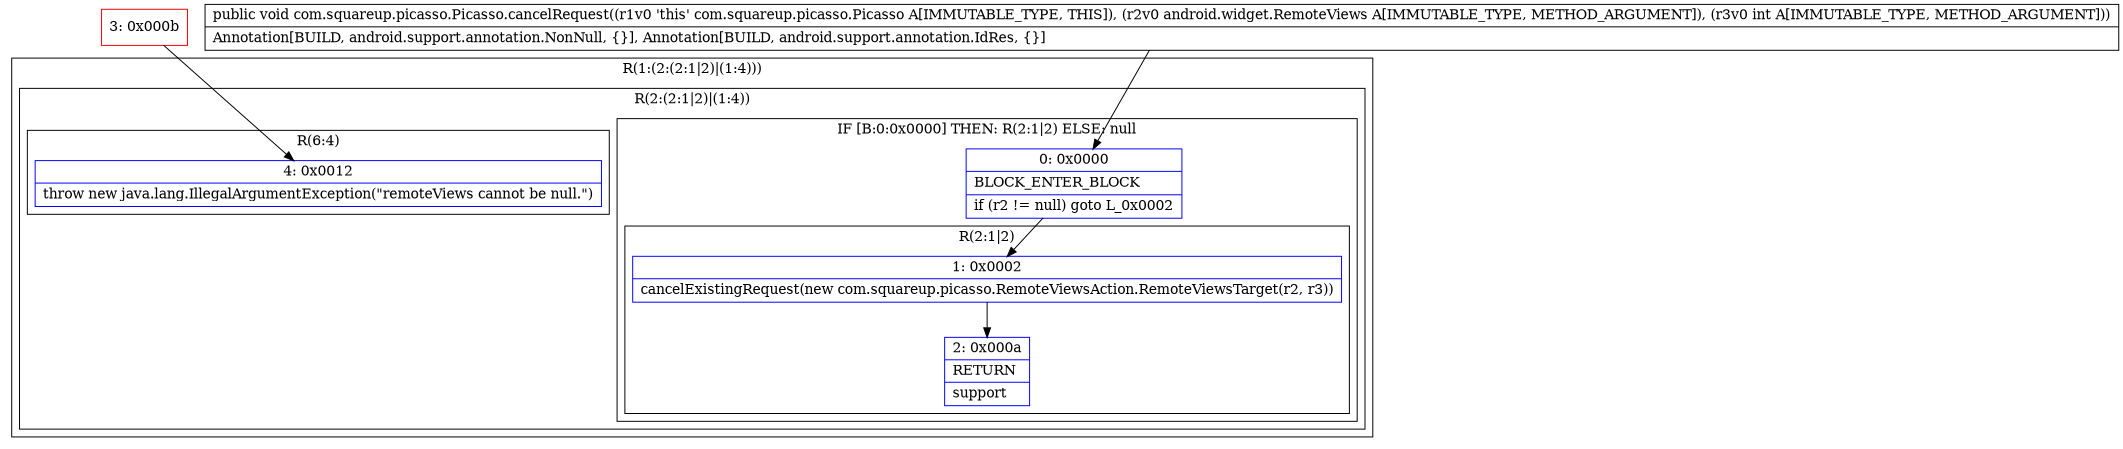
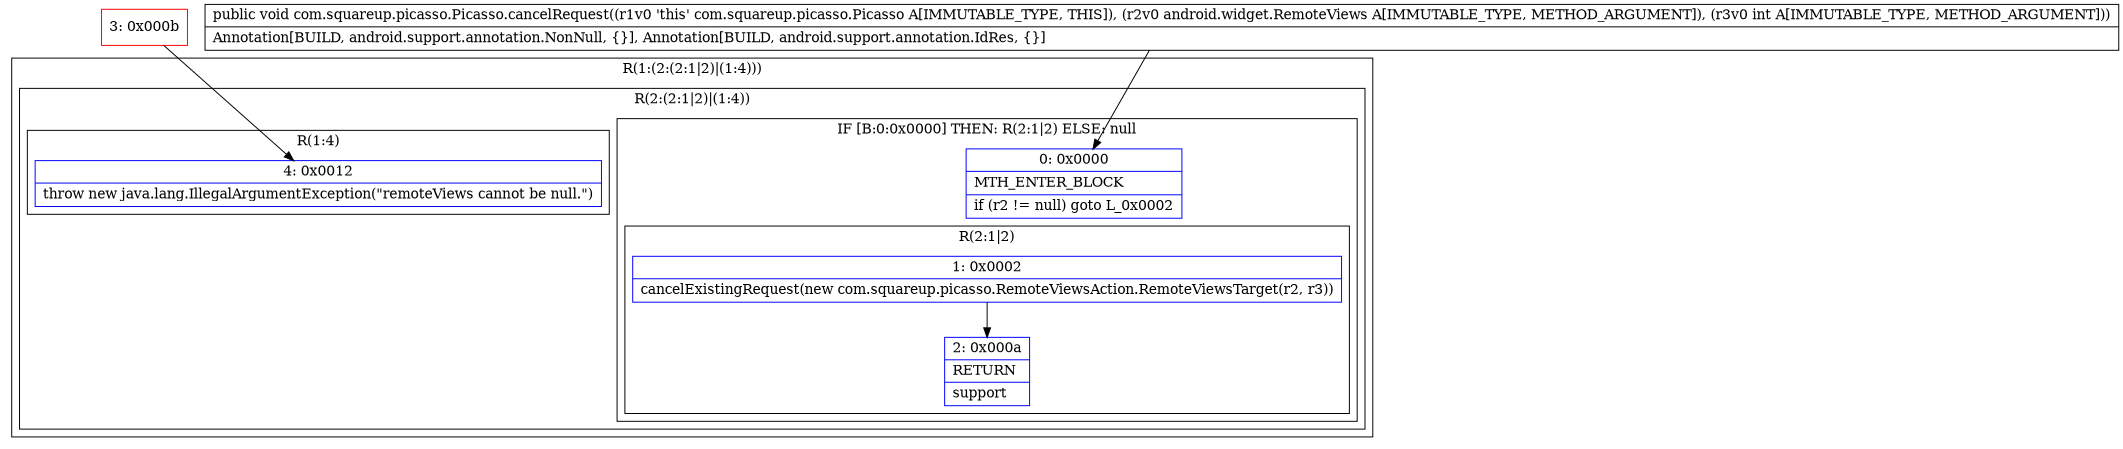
cluster "R(6:4)": label "R(6:4)" -> "R(1:4)"
node "0: 0x0000": text "BLOCK_ENTER_BLOCK" -> "MTH_ENTER_BLOCK"
edge "0: 0x0000" -> "1: 0x0002": removed
